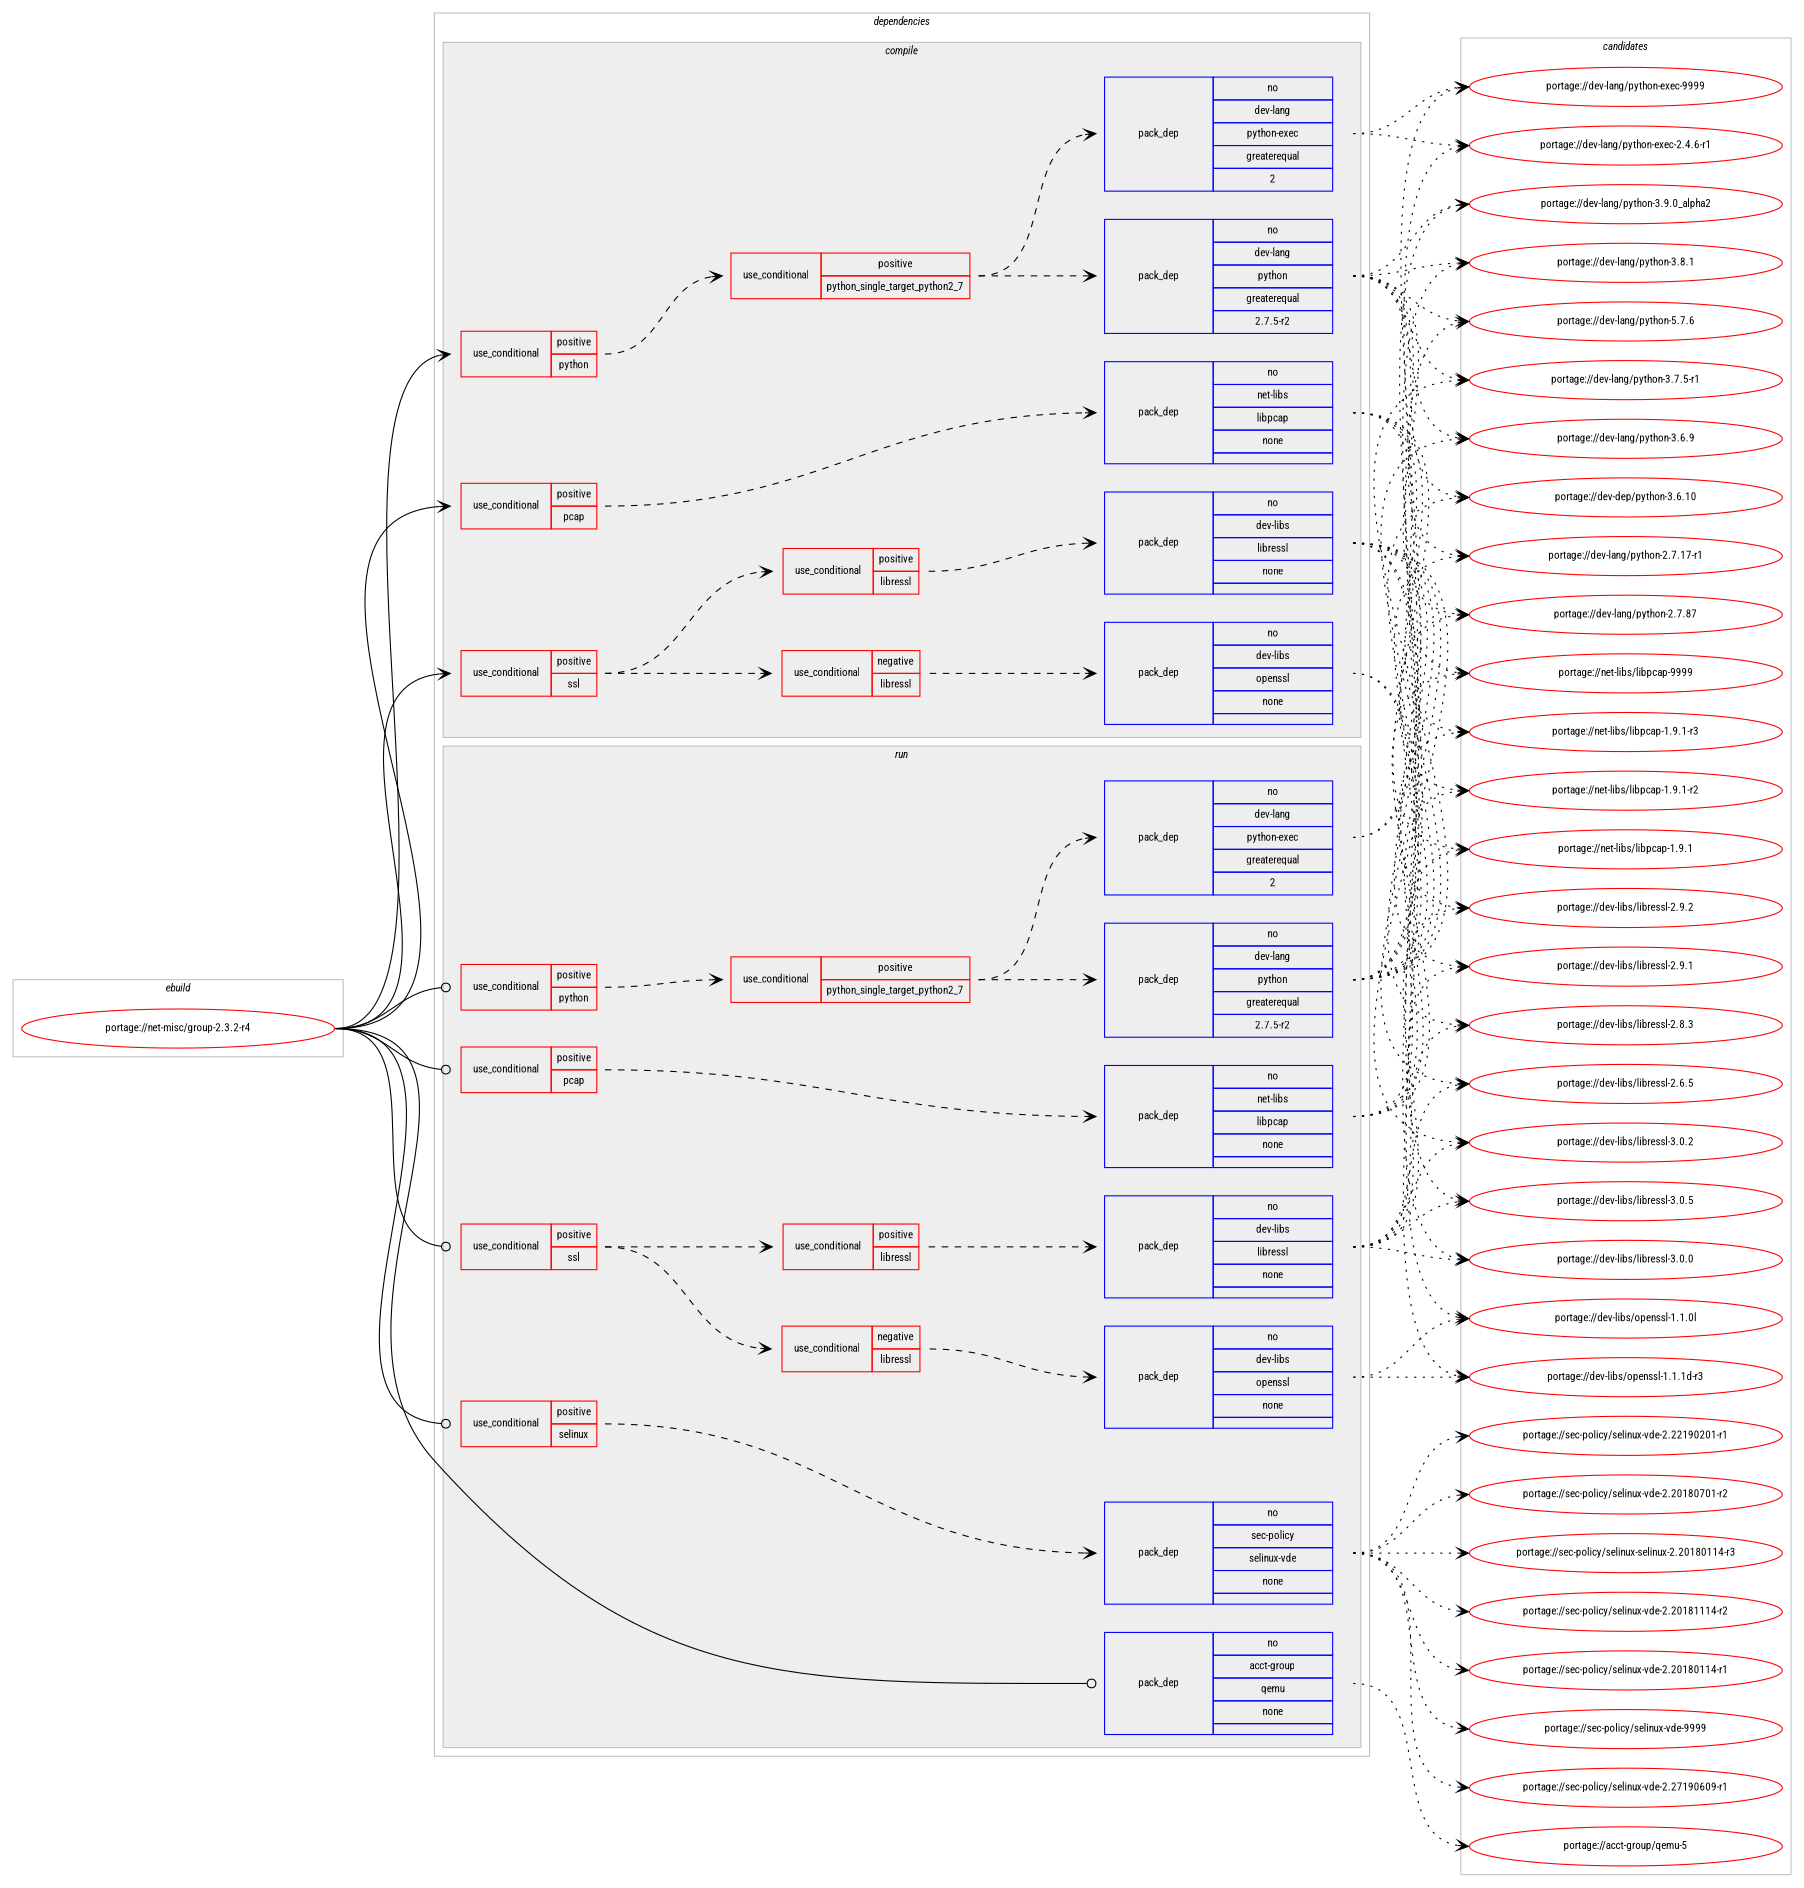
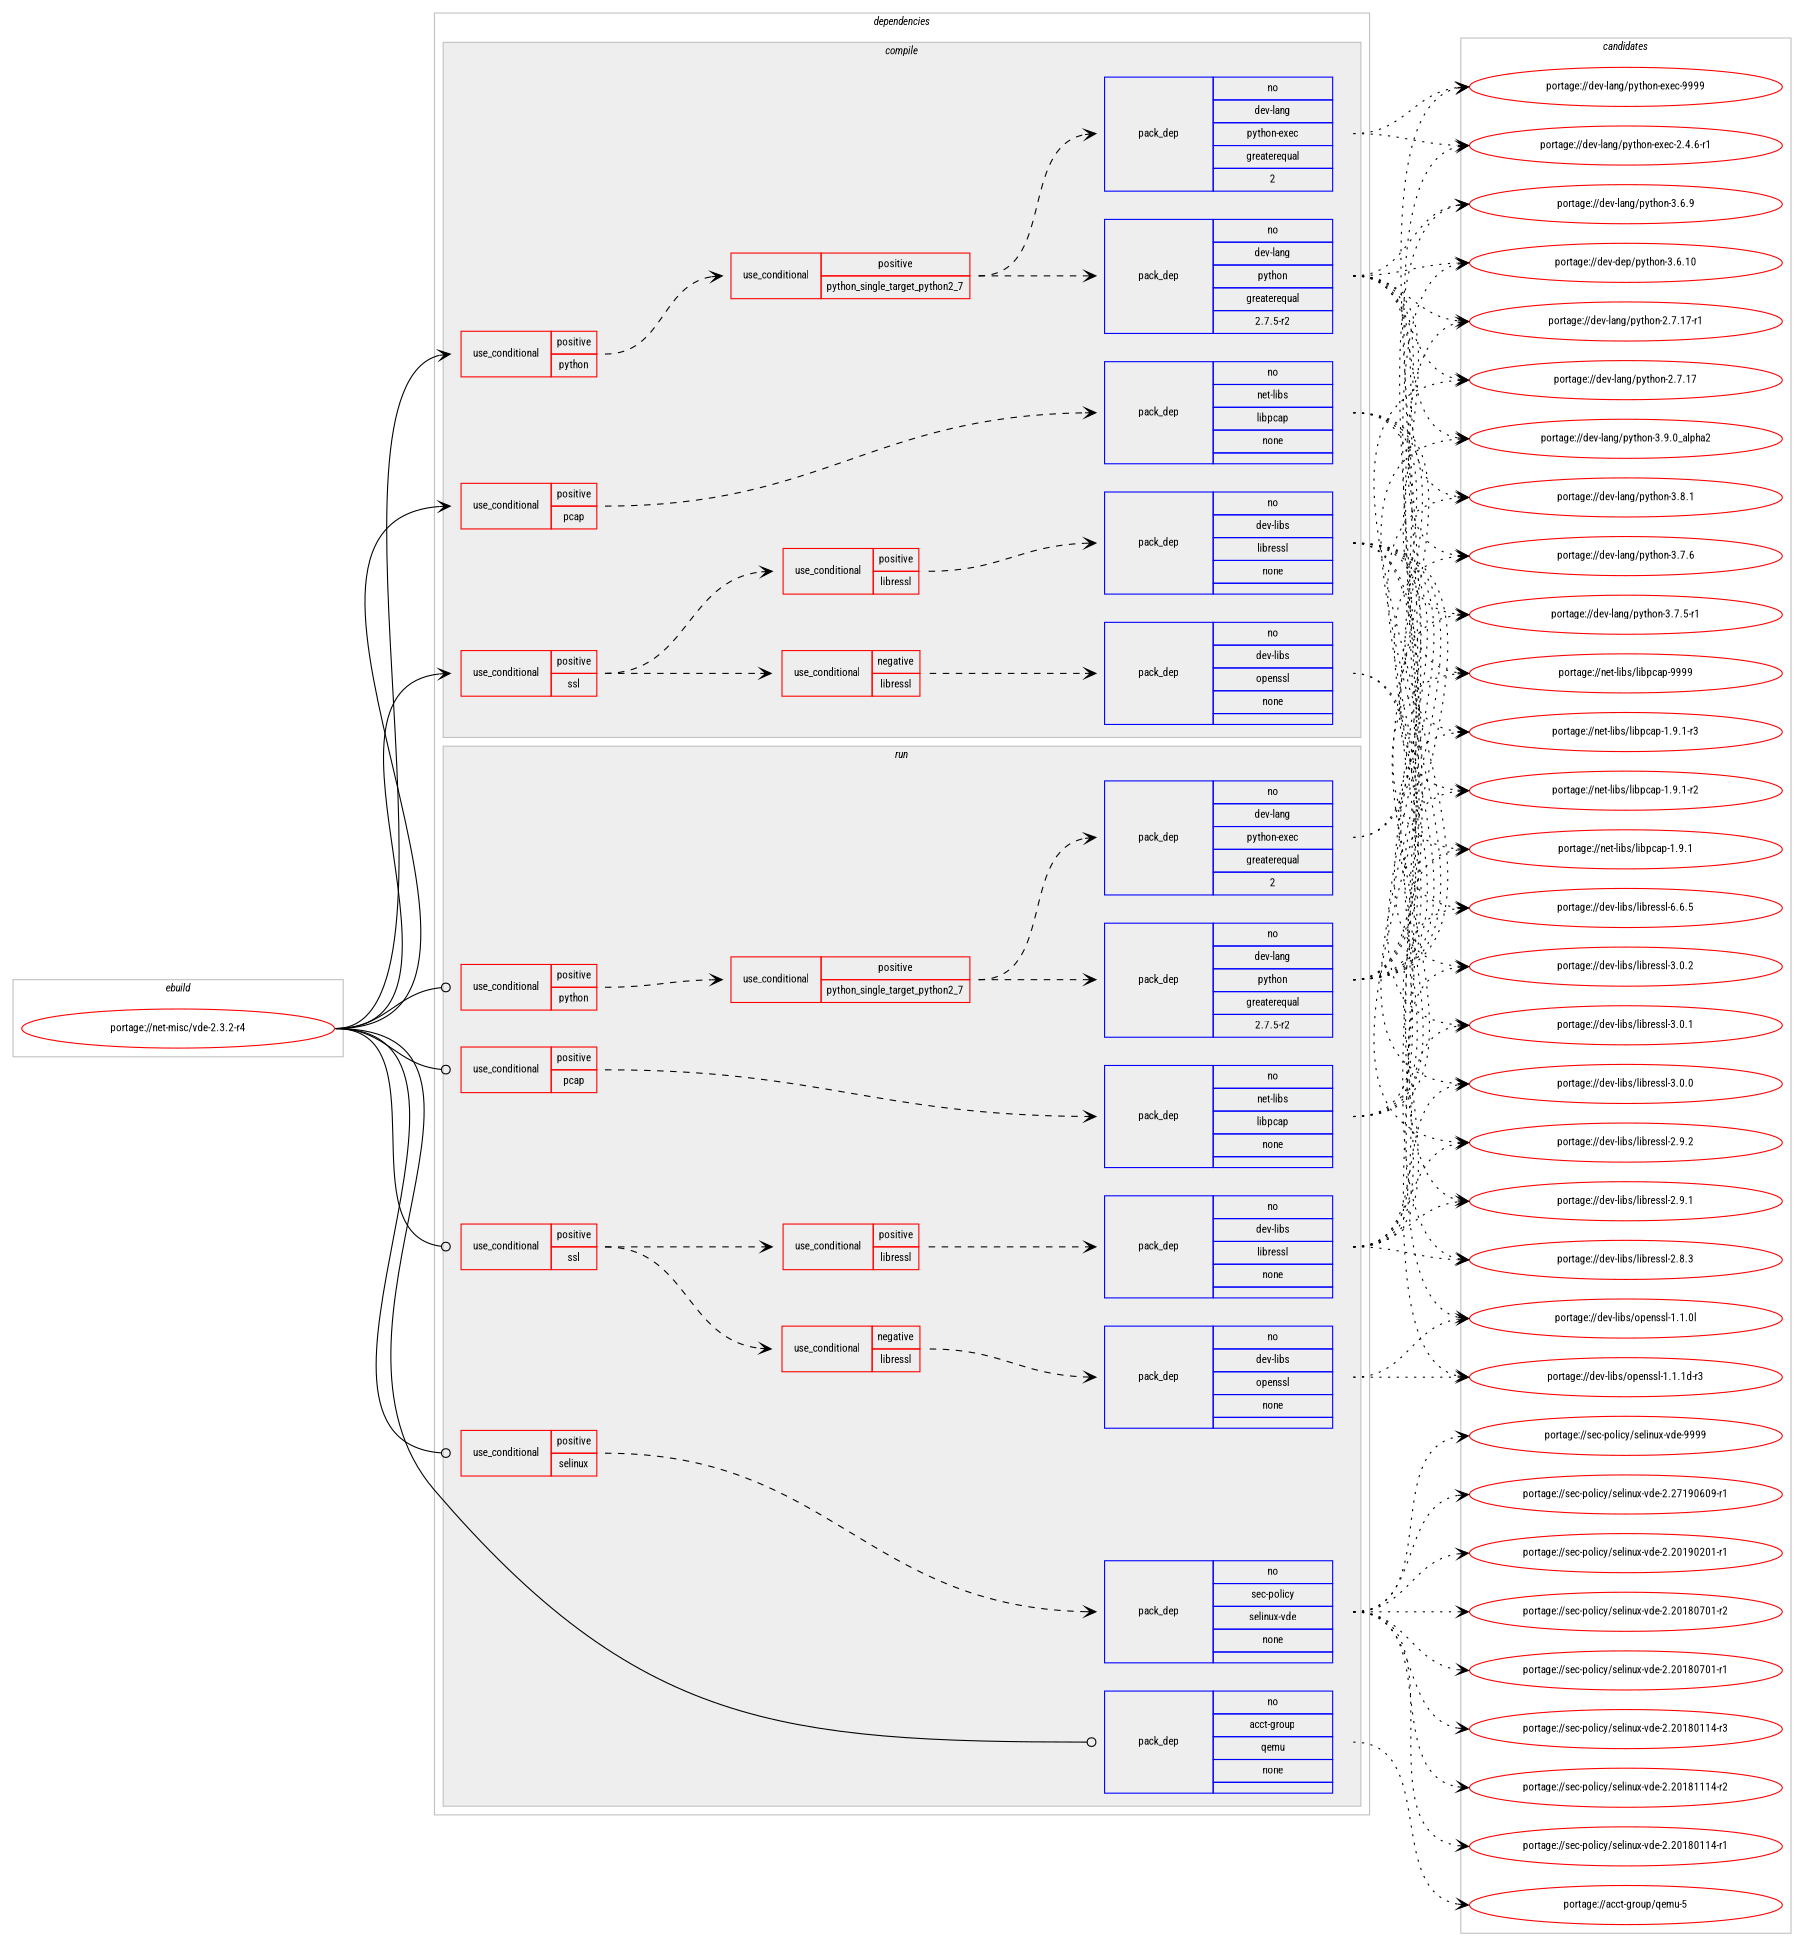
node "portage://dev-lang/python-5.7.6": label "portage://dev-lang/python-5.7.6" -> "portage://dev-lang/python-3.7.6"
node "portage://dev-lang/python-2.7.87": label "portage://dev-lang/python-2.7.87" -> "portage://dev-lang/python-2.7.17"
node "portage://net-misc/group-2.3.2-r4": label "portage://net-misc/group-2.3.2-r4" -> "portage://net-misc/vde-2.3.2-r4"
node "portage://dev-libs/libressl-2.6.5": label "portage://dev-libs/libressl-2.6.5" -> "portage://dev-libs/libressl-6.6.5"
node "portage://dev-libs/libressl-3.0.5": label "portage://dev-libs/libressl-3.0.5" -> "portage://dev-libs/libressl-3.0.1"
node "portage://sec-policy/selinux-vde-2.22190201-r1": label "portage://sec-policy/selinux-vde-2.22190201-r1" -> "portage://sec-policy/selinux-vde-2.20190201-r1"
node "portage://sec-policy/selinux-selinux-2.20180114-r3": label "portage://sec-policy/selinux-selinux-2.20180114-r3" -> "portage://sec-policy/selinux-vde-2.20180114-r3"
node "portage://sec-policy/selinux-vde-2.20180701-r1": added
